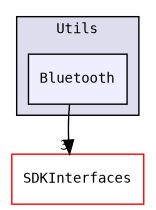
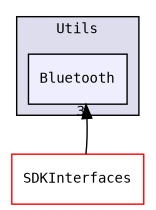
edge "Bluetooth" -> "SDKInterfaces": reversed
